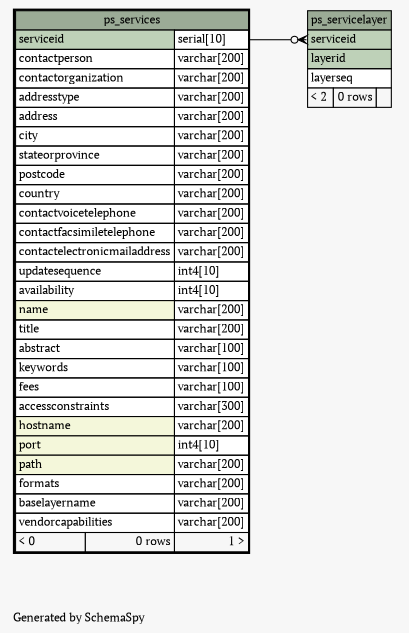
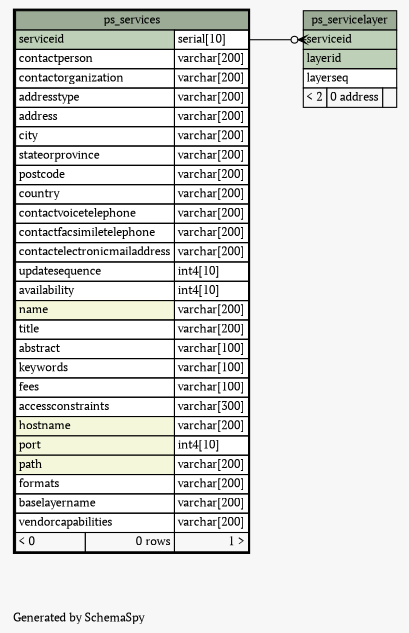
node "ps_servicelayer": text "0 rows" -> "0 address"
